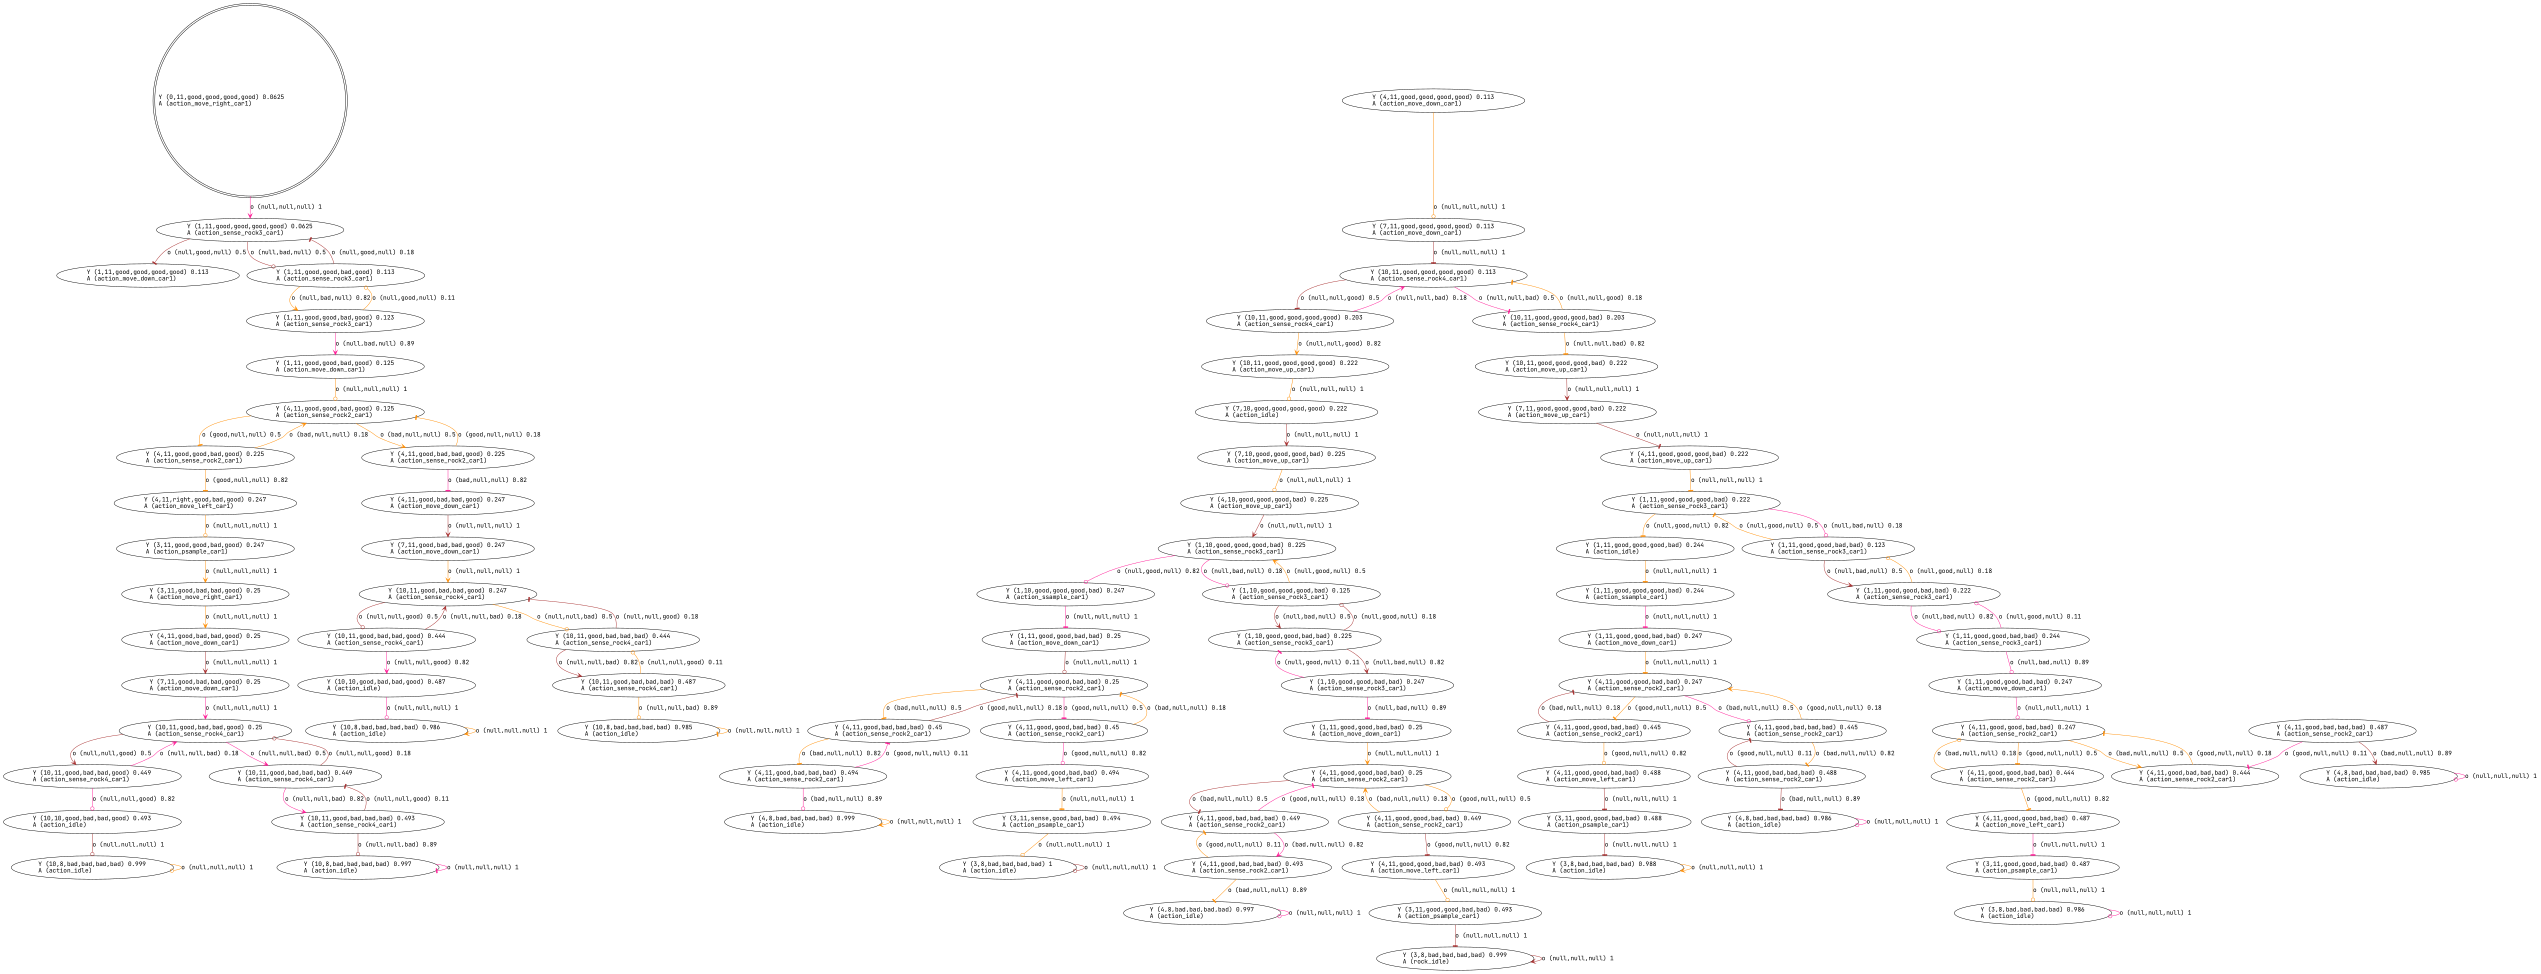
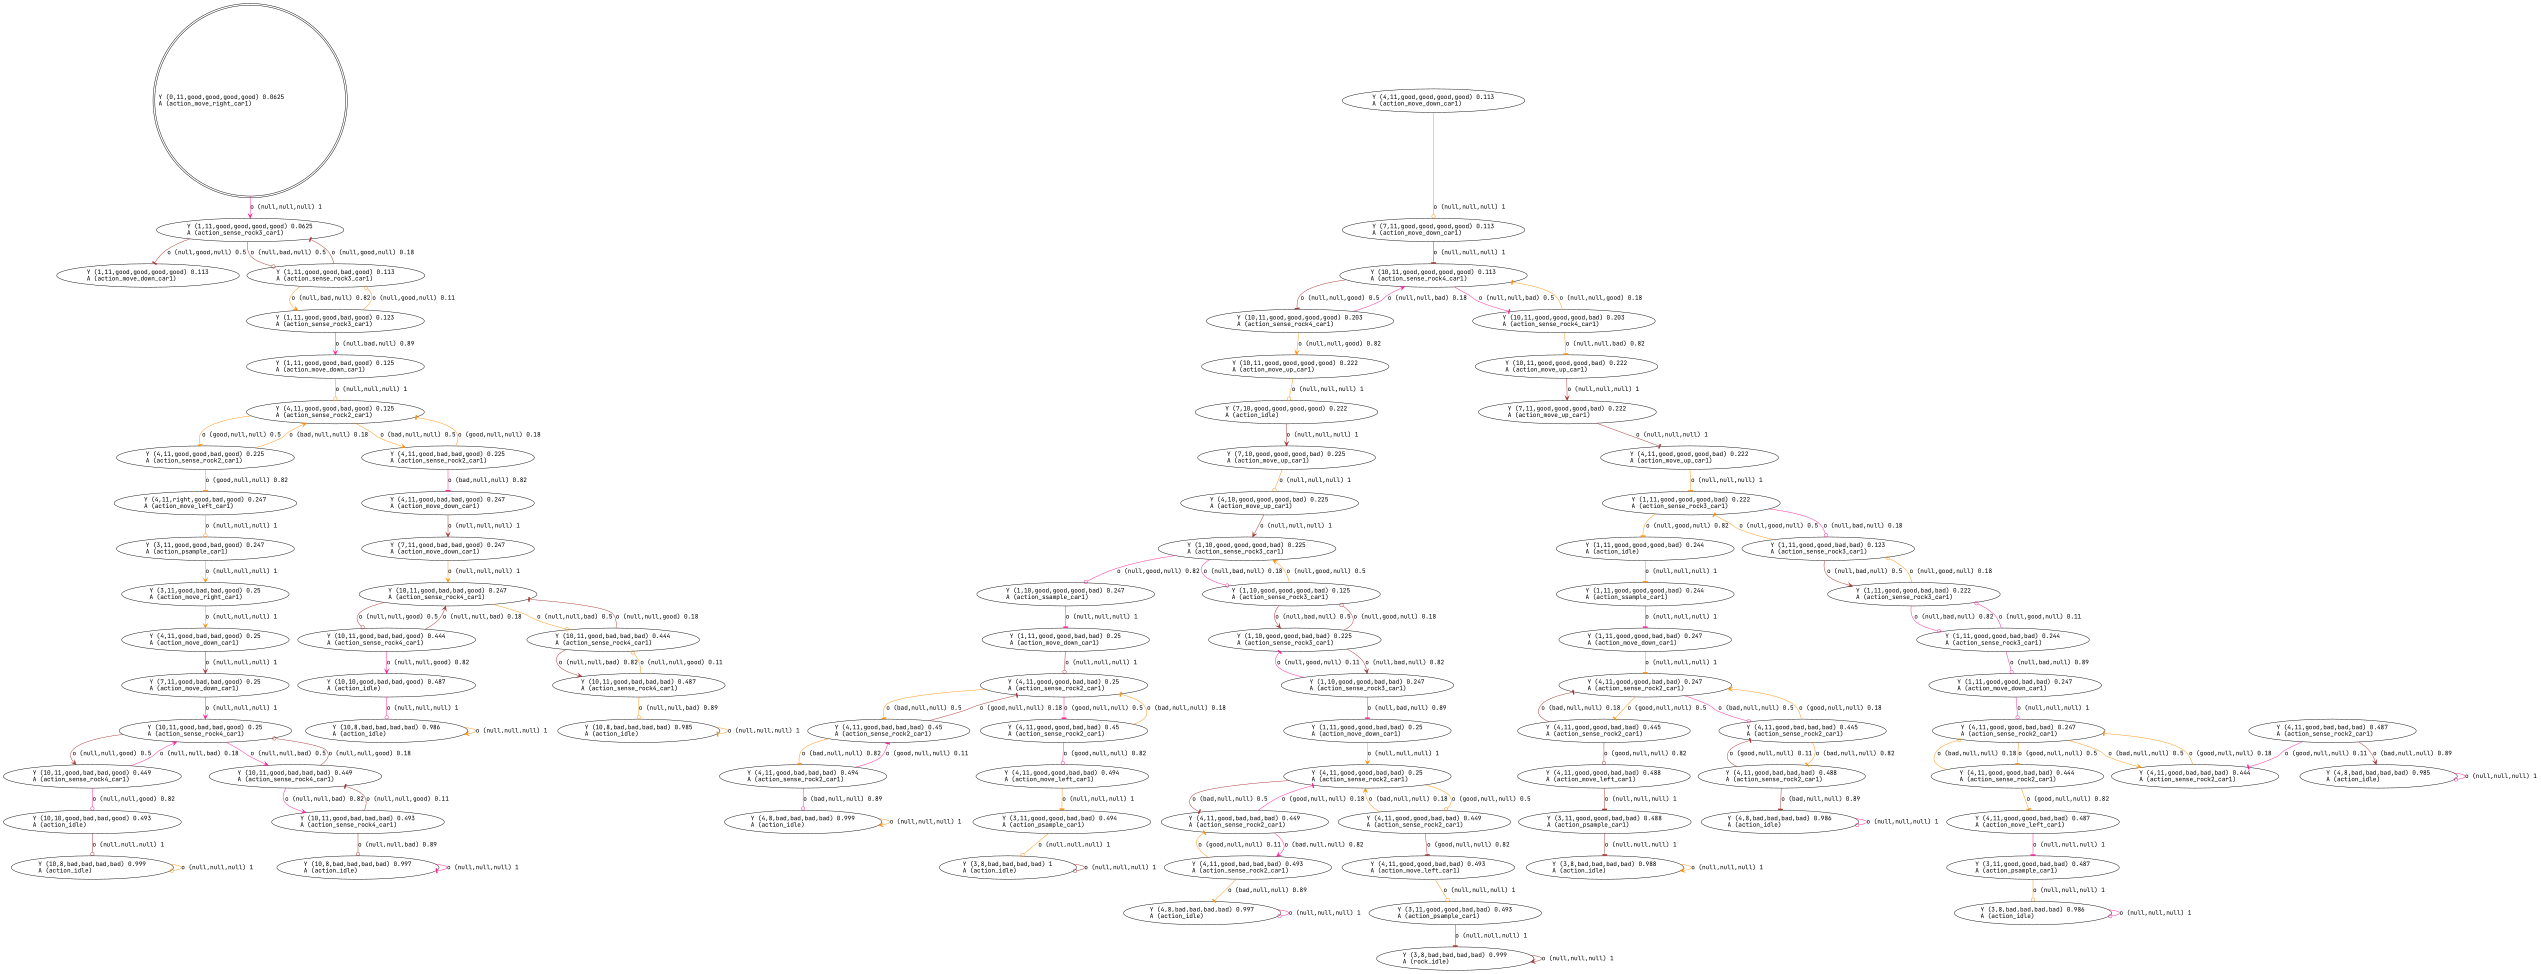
edge "Y (4,11,good,good,bad,bad) 0.445 A (action_sense_rock2_car1)" -> "Y (4,11,good,good,bad,bad) 0.488 A (action_move_left_car1)": color darkorange -> brown
node "Y (3,11,sense,good,bad,bad) 0.494 A (action_psample_car1)": label "Y (3,11,sense,good,bad,bad) 0.494 A (action_psample_car1)" -> "Y (3,11,good,good,bad,bad) 0.494 A (action_psample_car1)"
